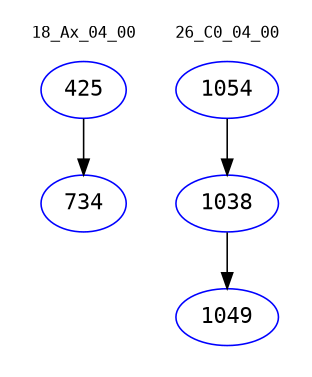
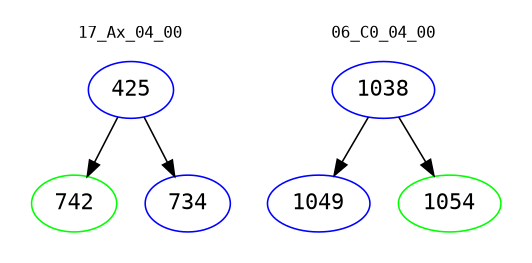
cluster "18_Ax_04_00": label "18_Ax_04_00" -> "17_Ax_04_00"
cluster "26_C0_04_00": label "26_C0_04_00" -> "06_C0_04_00"
node "1054": color blue -> green
edge "1054" -> "1038": reversed
node "742": added
